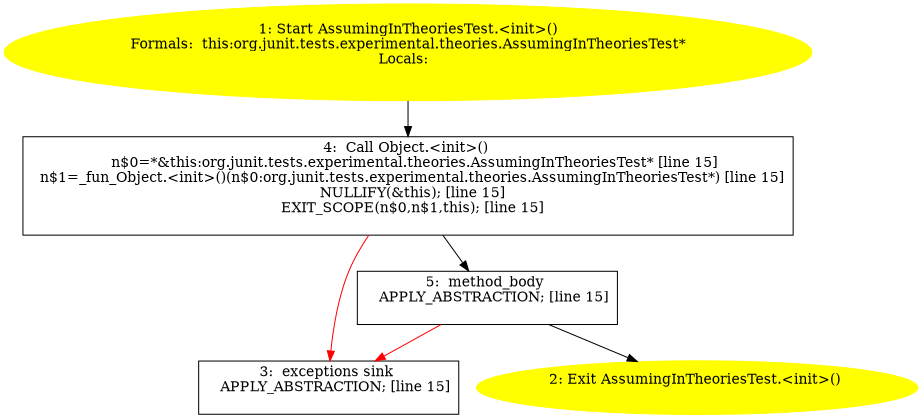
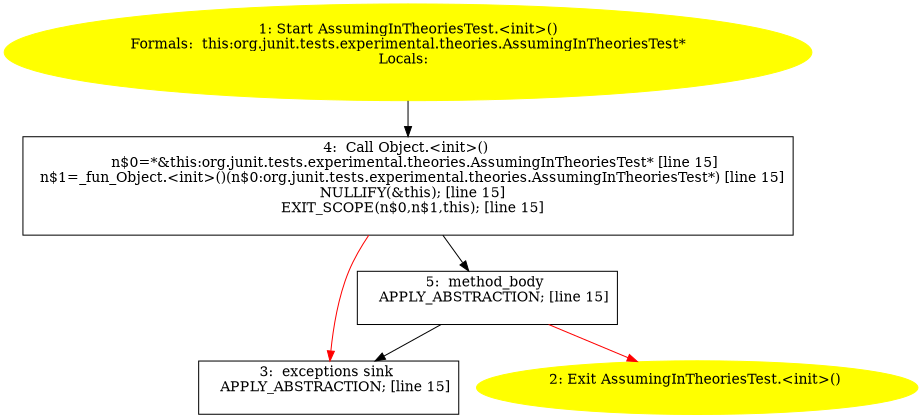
edge "5:  method_body APPLY_ABSTRACTION; [line 15]" -> "3:  exceptions sink APPLY_ABSTRACTION; [line 15]": color red -> black
edge "5:  method_body APPLY_ABSTRACTION; [line 15]" -> "2: Exit AssumingInTheoriesTest.<init>()": color black -> red
